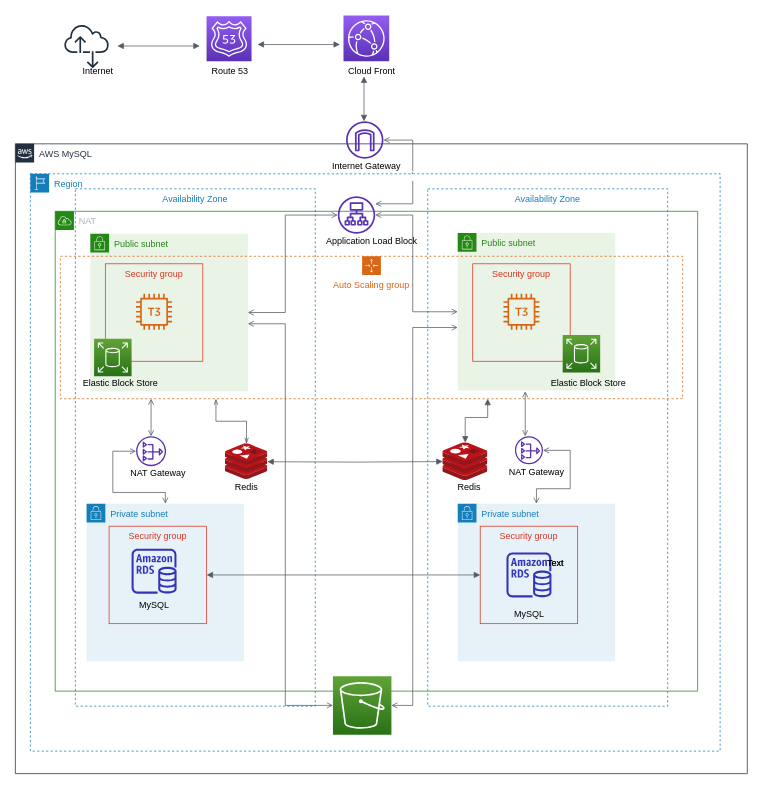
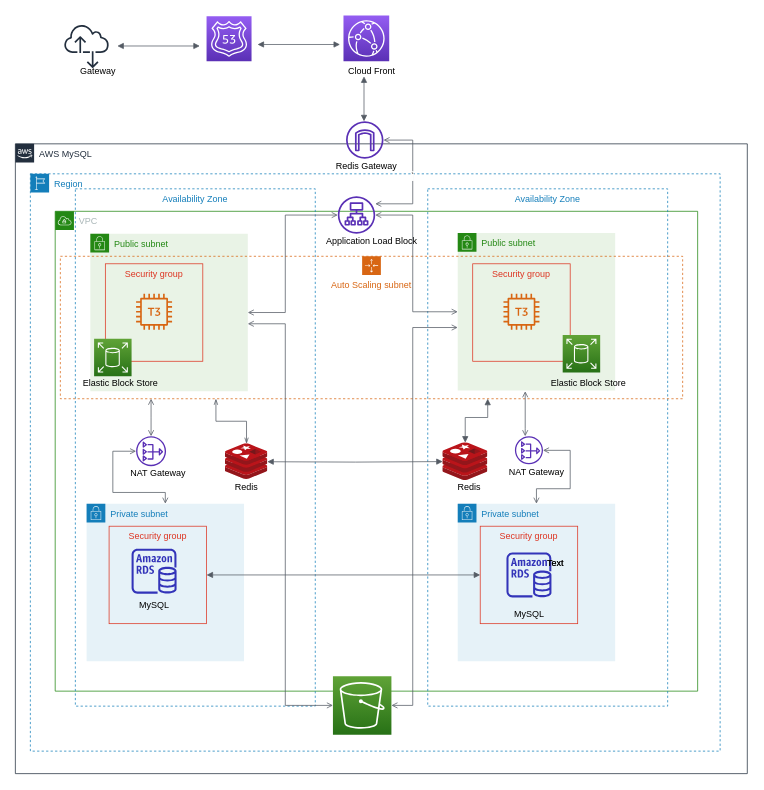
node "Internet": label "Internet" -> "Gateway"
node "Route 53": removed
node "Internet Gateway": label "Internet Gateway" -> "Redis Gateway"
node "NAT": label "NAT" -> "VPC"
node "Auto Scaling group": label "Auto Scaling group" -> "Auto Scaling subnet"
